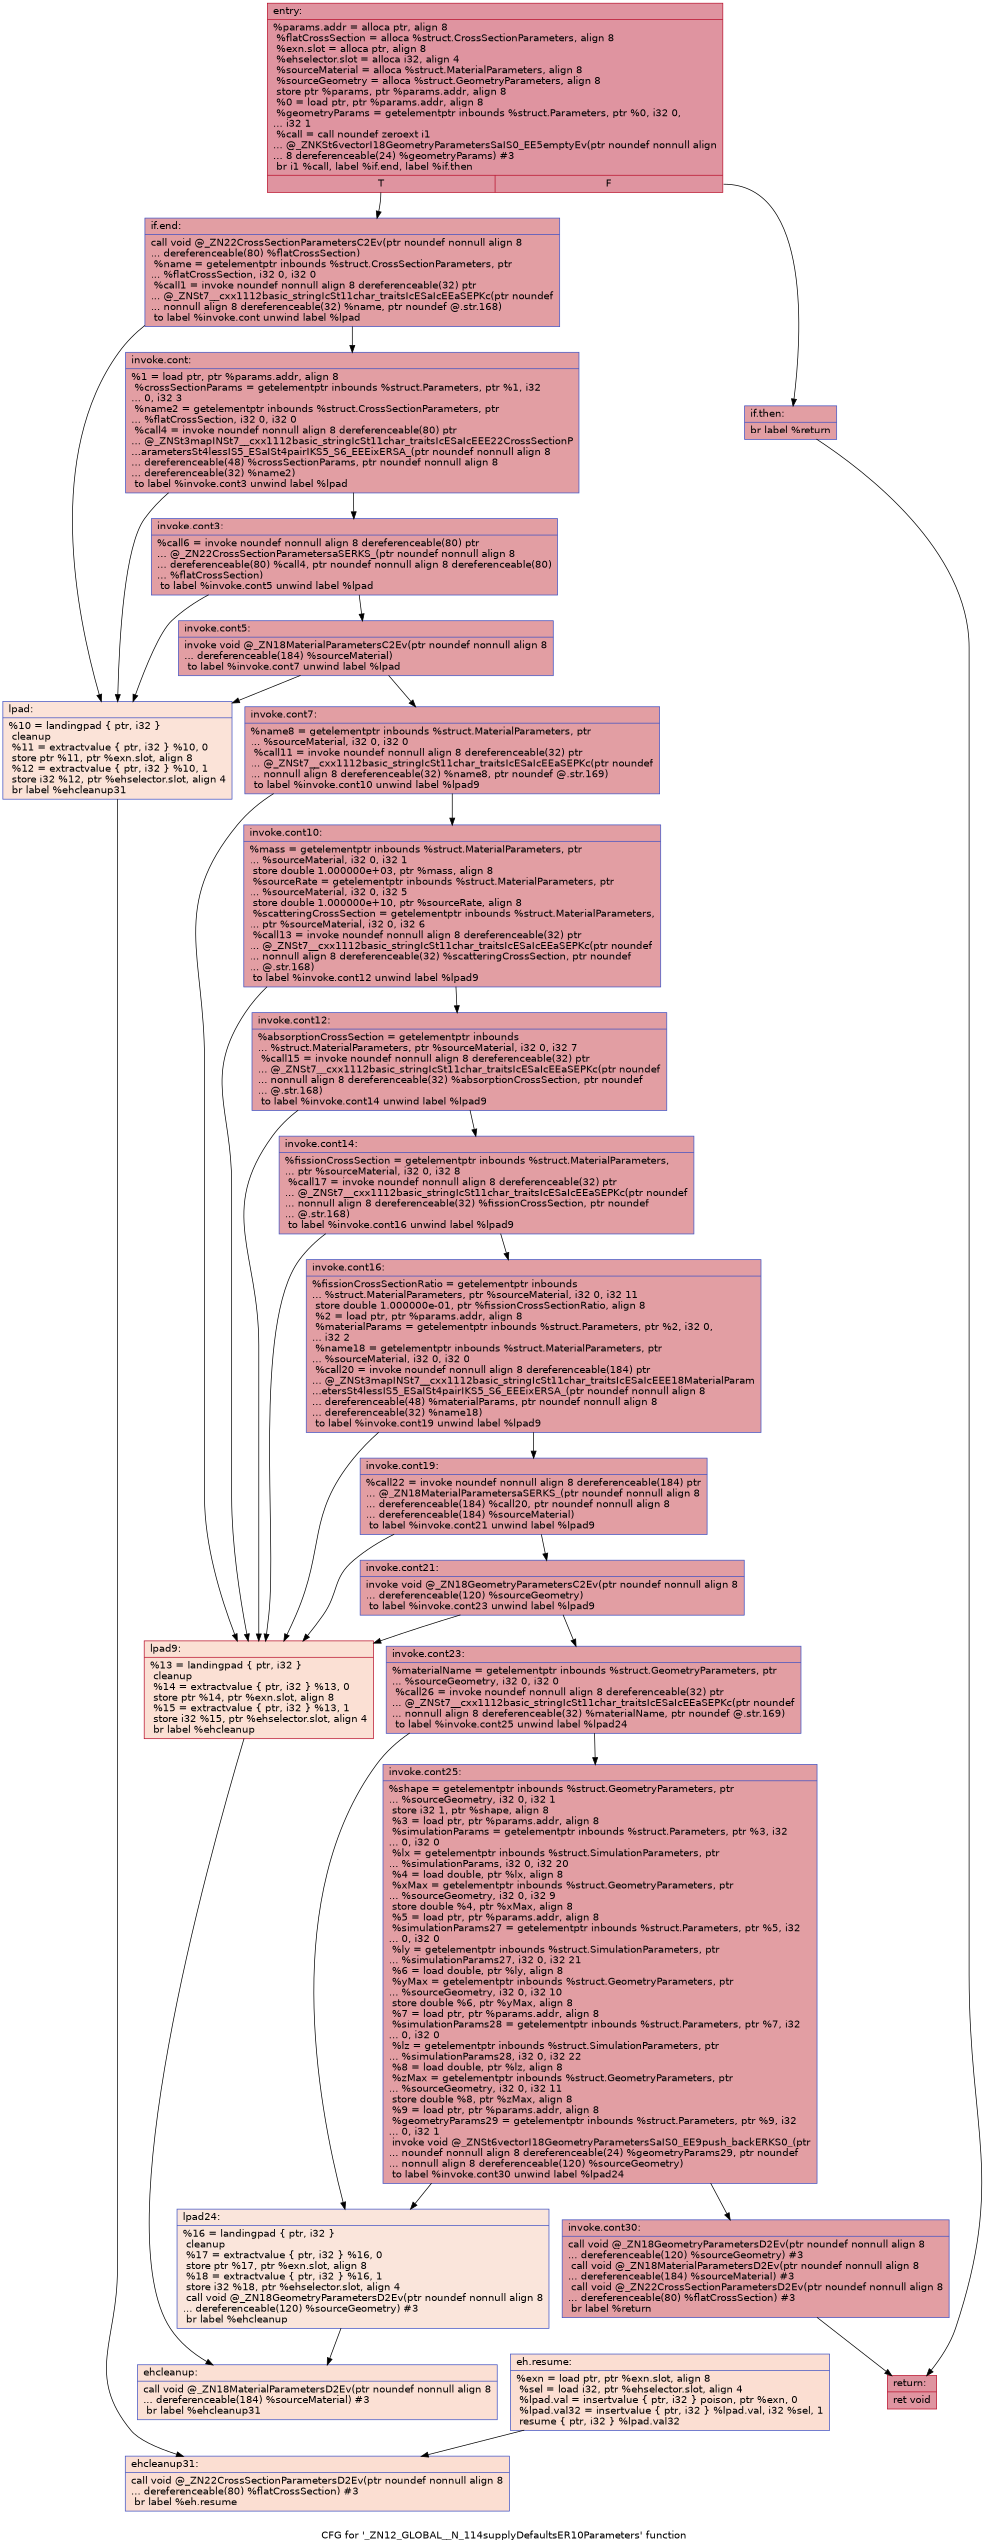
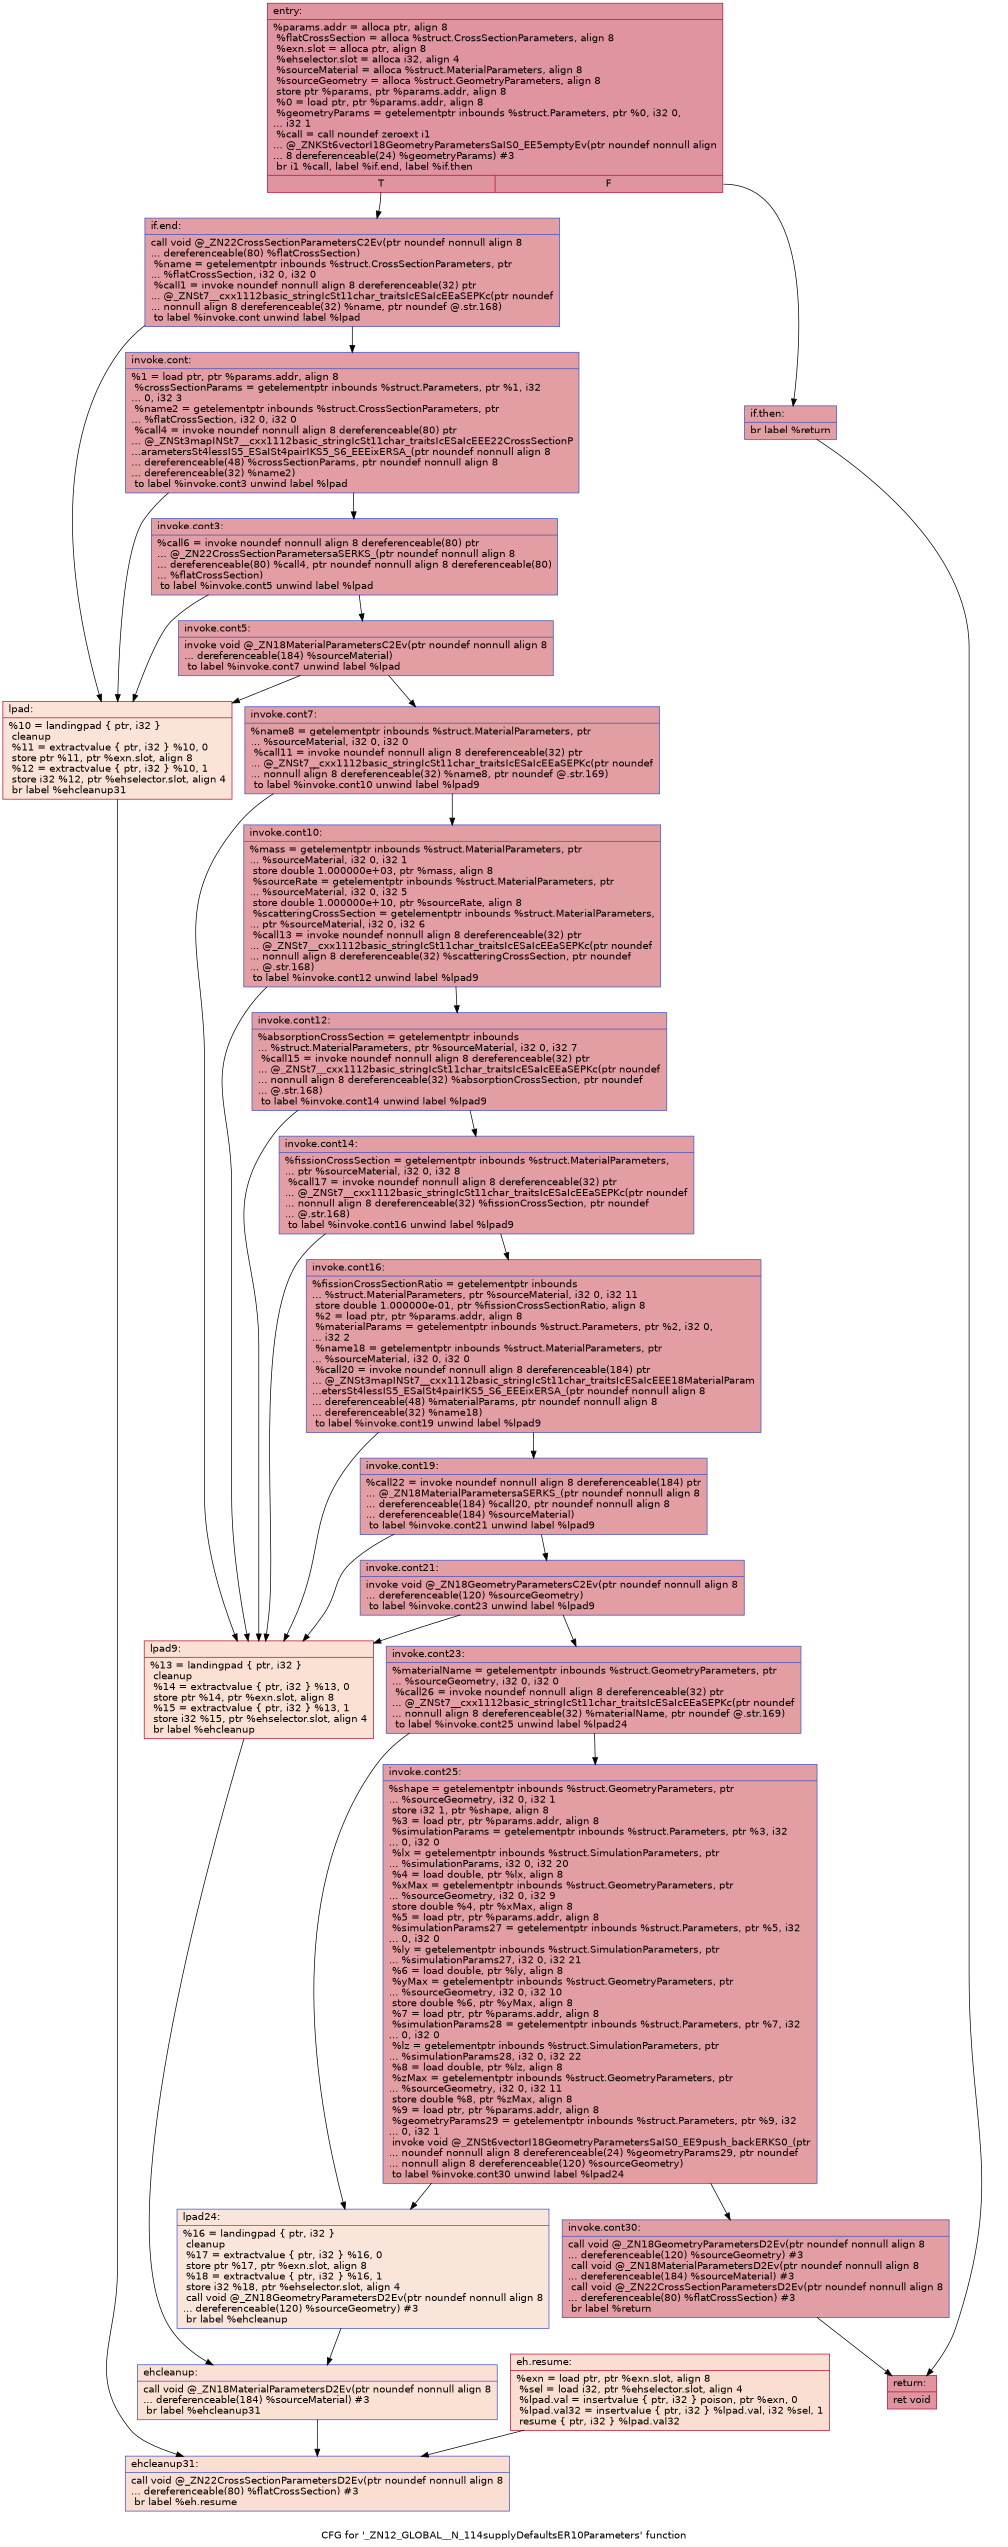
node "lpad:": color #3d50c3ff -> #b70d28ff
node "eh.resume:": color #3d50c3ff -> #b70d28ff
edge "ehcleanup:" -> "ehcleanup31:": added
